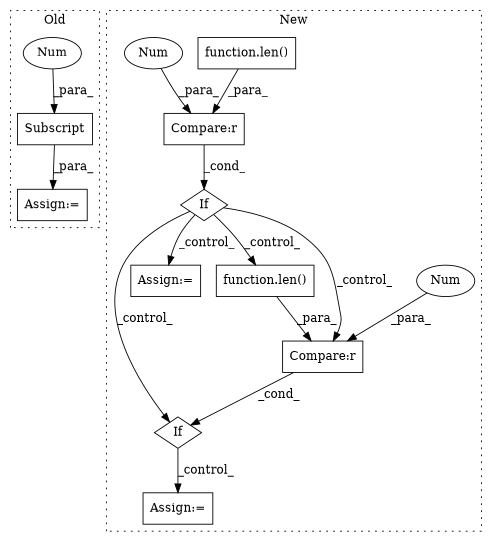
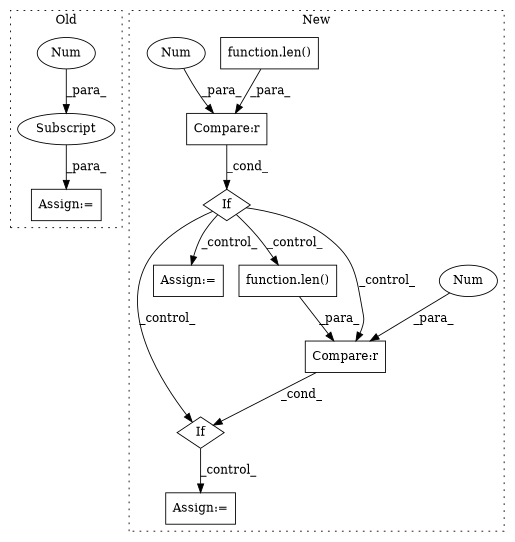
node "Subscript": shape box -> ellipse
